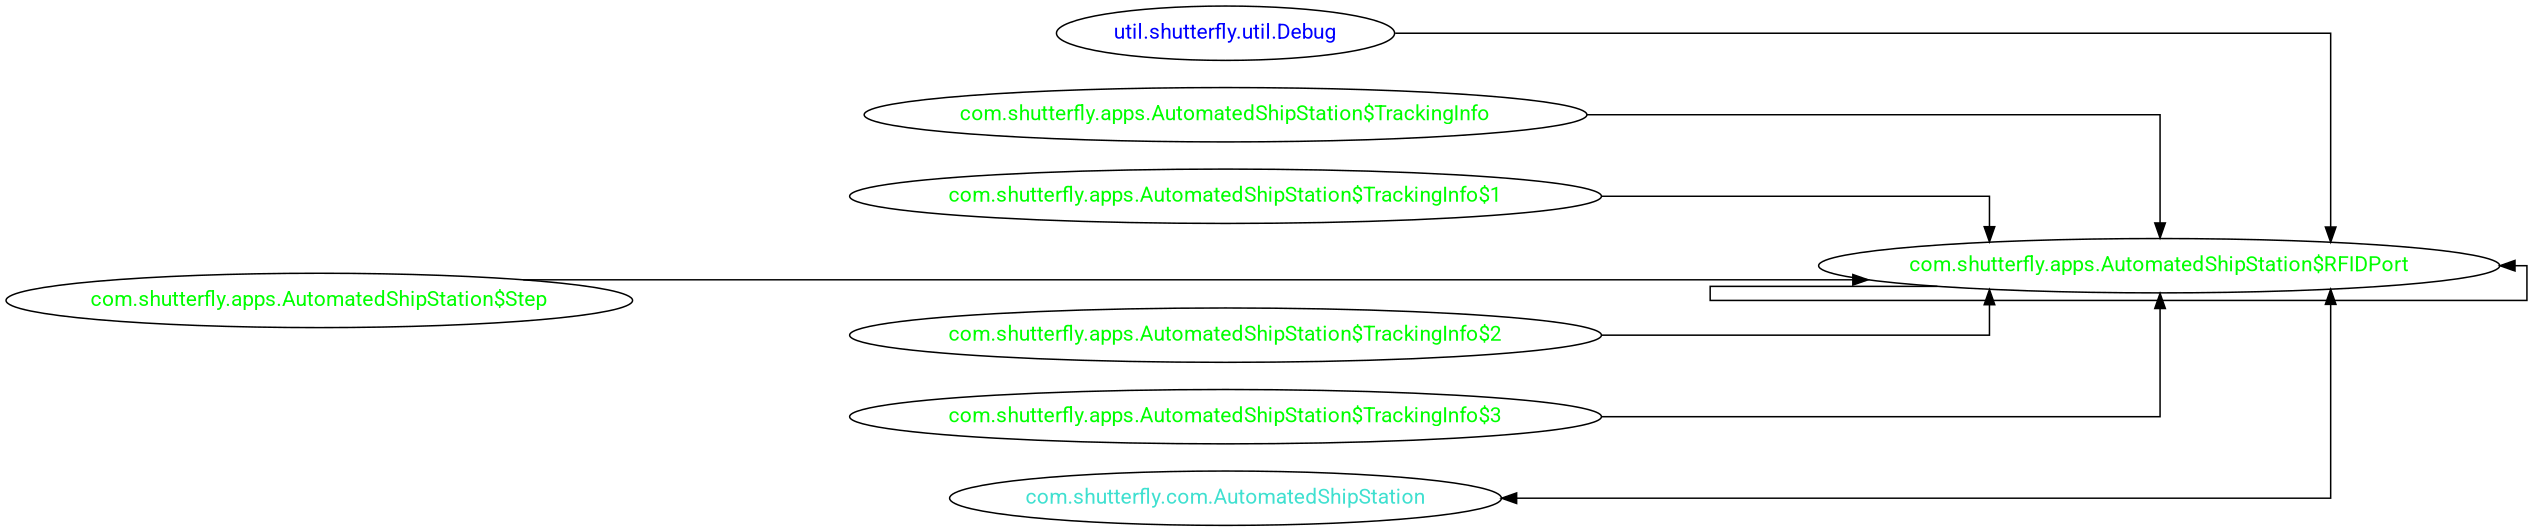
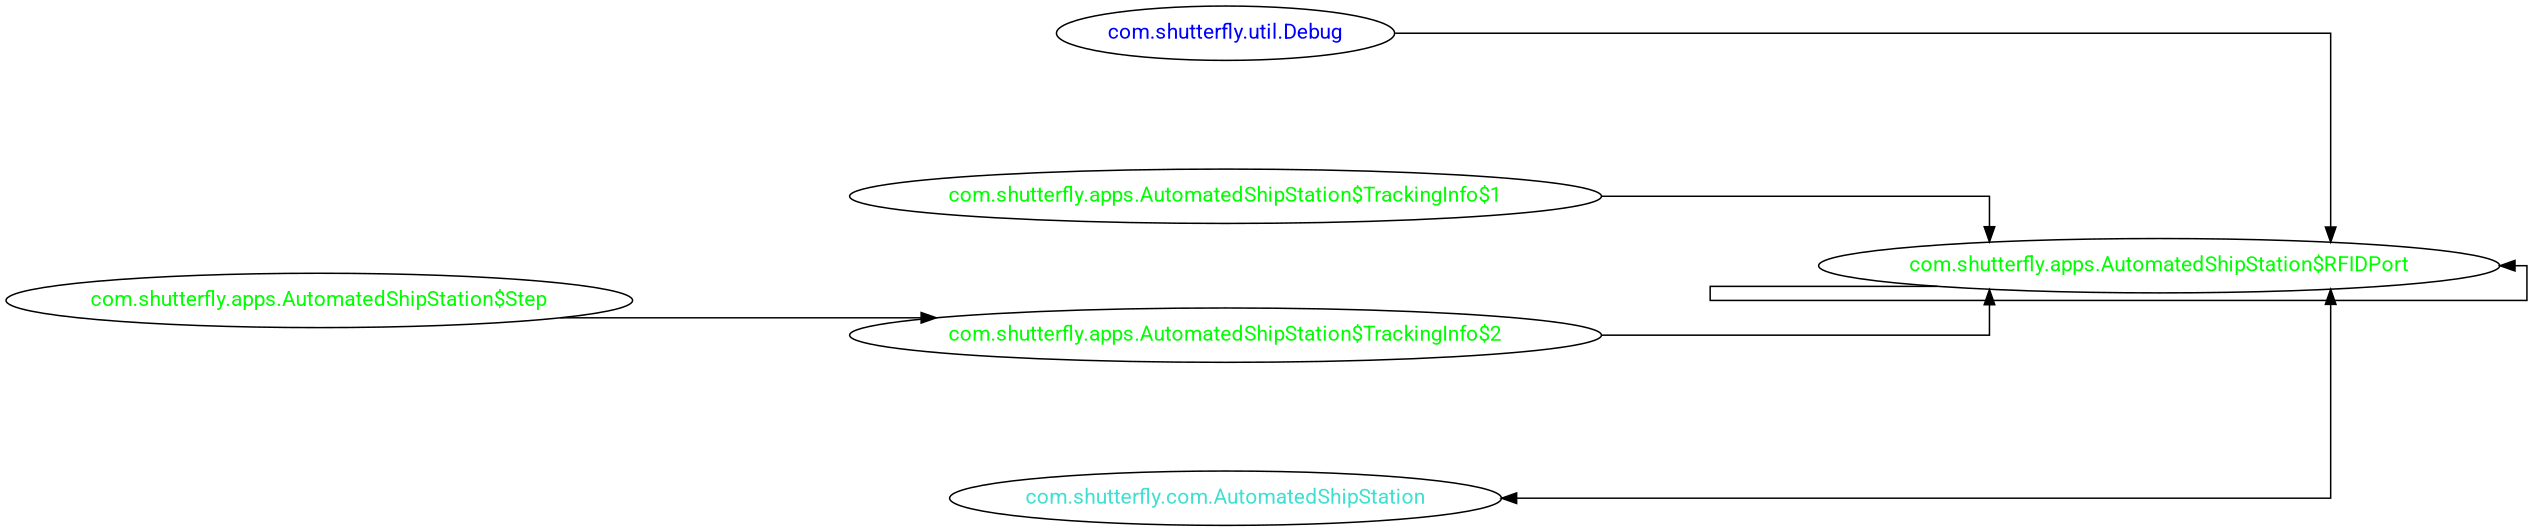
node "util.shutterfly.util.Debug": label "util.shutterfly.util.Debug" -> "com.shutterfly.util.Debug"
node "com.shutterfly.apps.AutomatedShipStation$TrackingInfo": removed
edge "com.shutterfly.apps.AutomatedShipStation$Step" -> "com.shutterfly.apps.AutomatedShipStation$RFIDPort": now "com.shutterfly.apps.AutomatedShipStation$Step" -> "com.shutterfly.apps.AutomatedShipStation$TrackingInfo$2"
node "com.shutterfly.apps.AutomatedShipStation$TrackingInfo$3": removed
